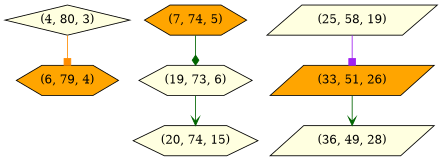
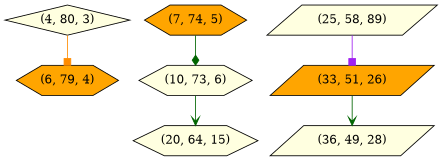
node "(25, 58, 19)": label "(25, 58, 19)" -> "(25, 58, 89)"
node "(19, 73, 6)": label "(19, 73, 6)" -> "(10, 73, 6)"
node "(20, 74, 15)": label "(20, 74, 15)" -> "(20, 64, 15)"
